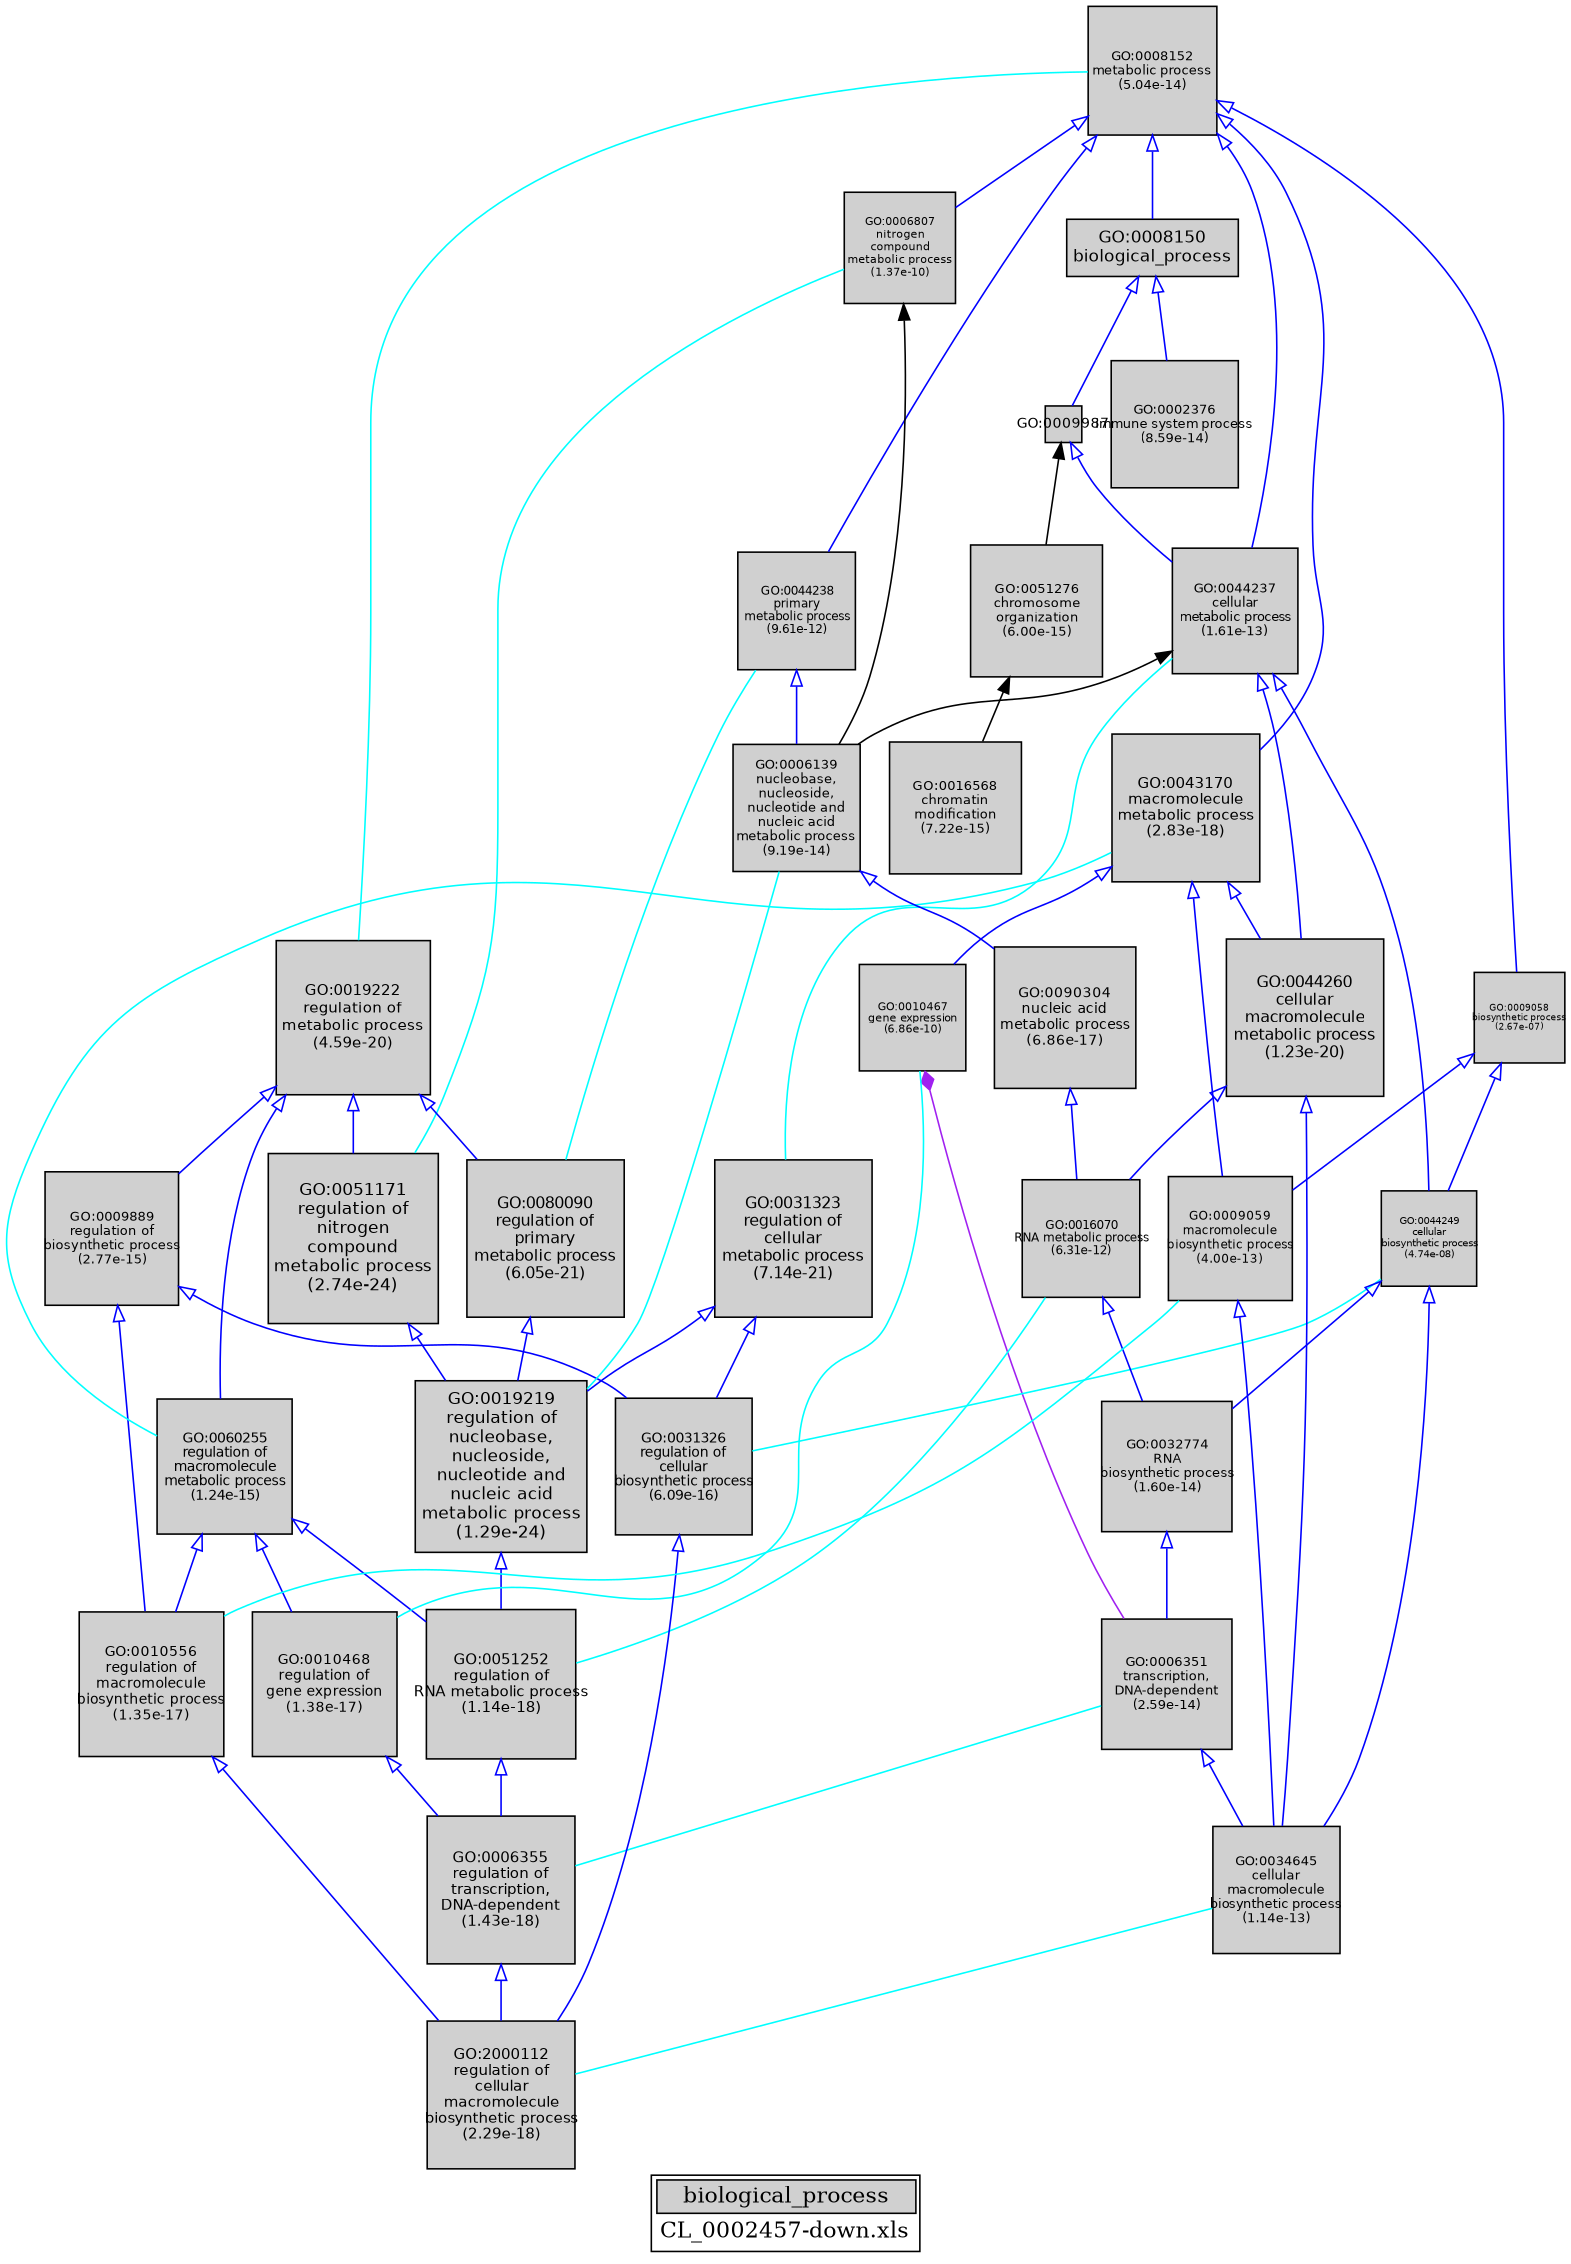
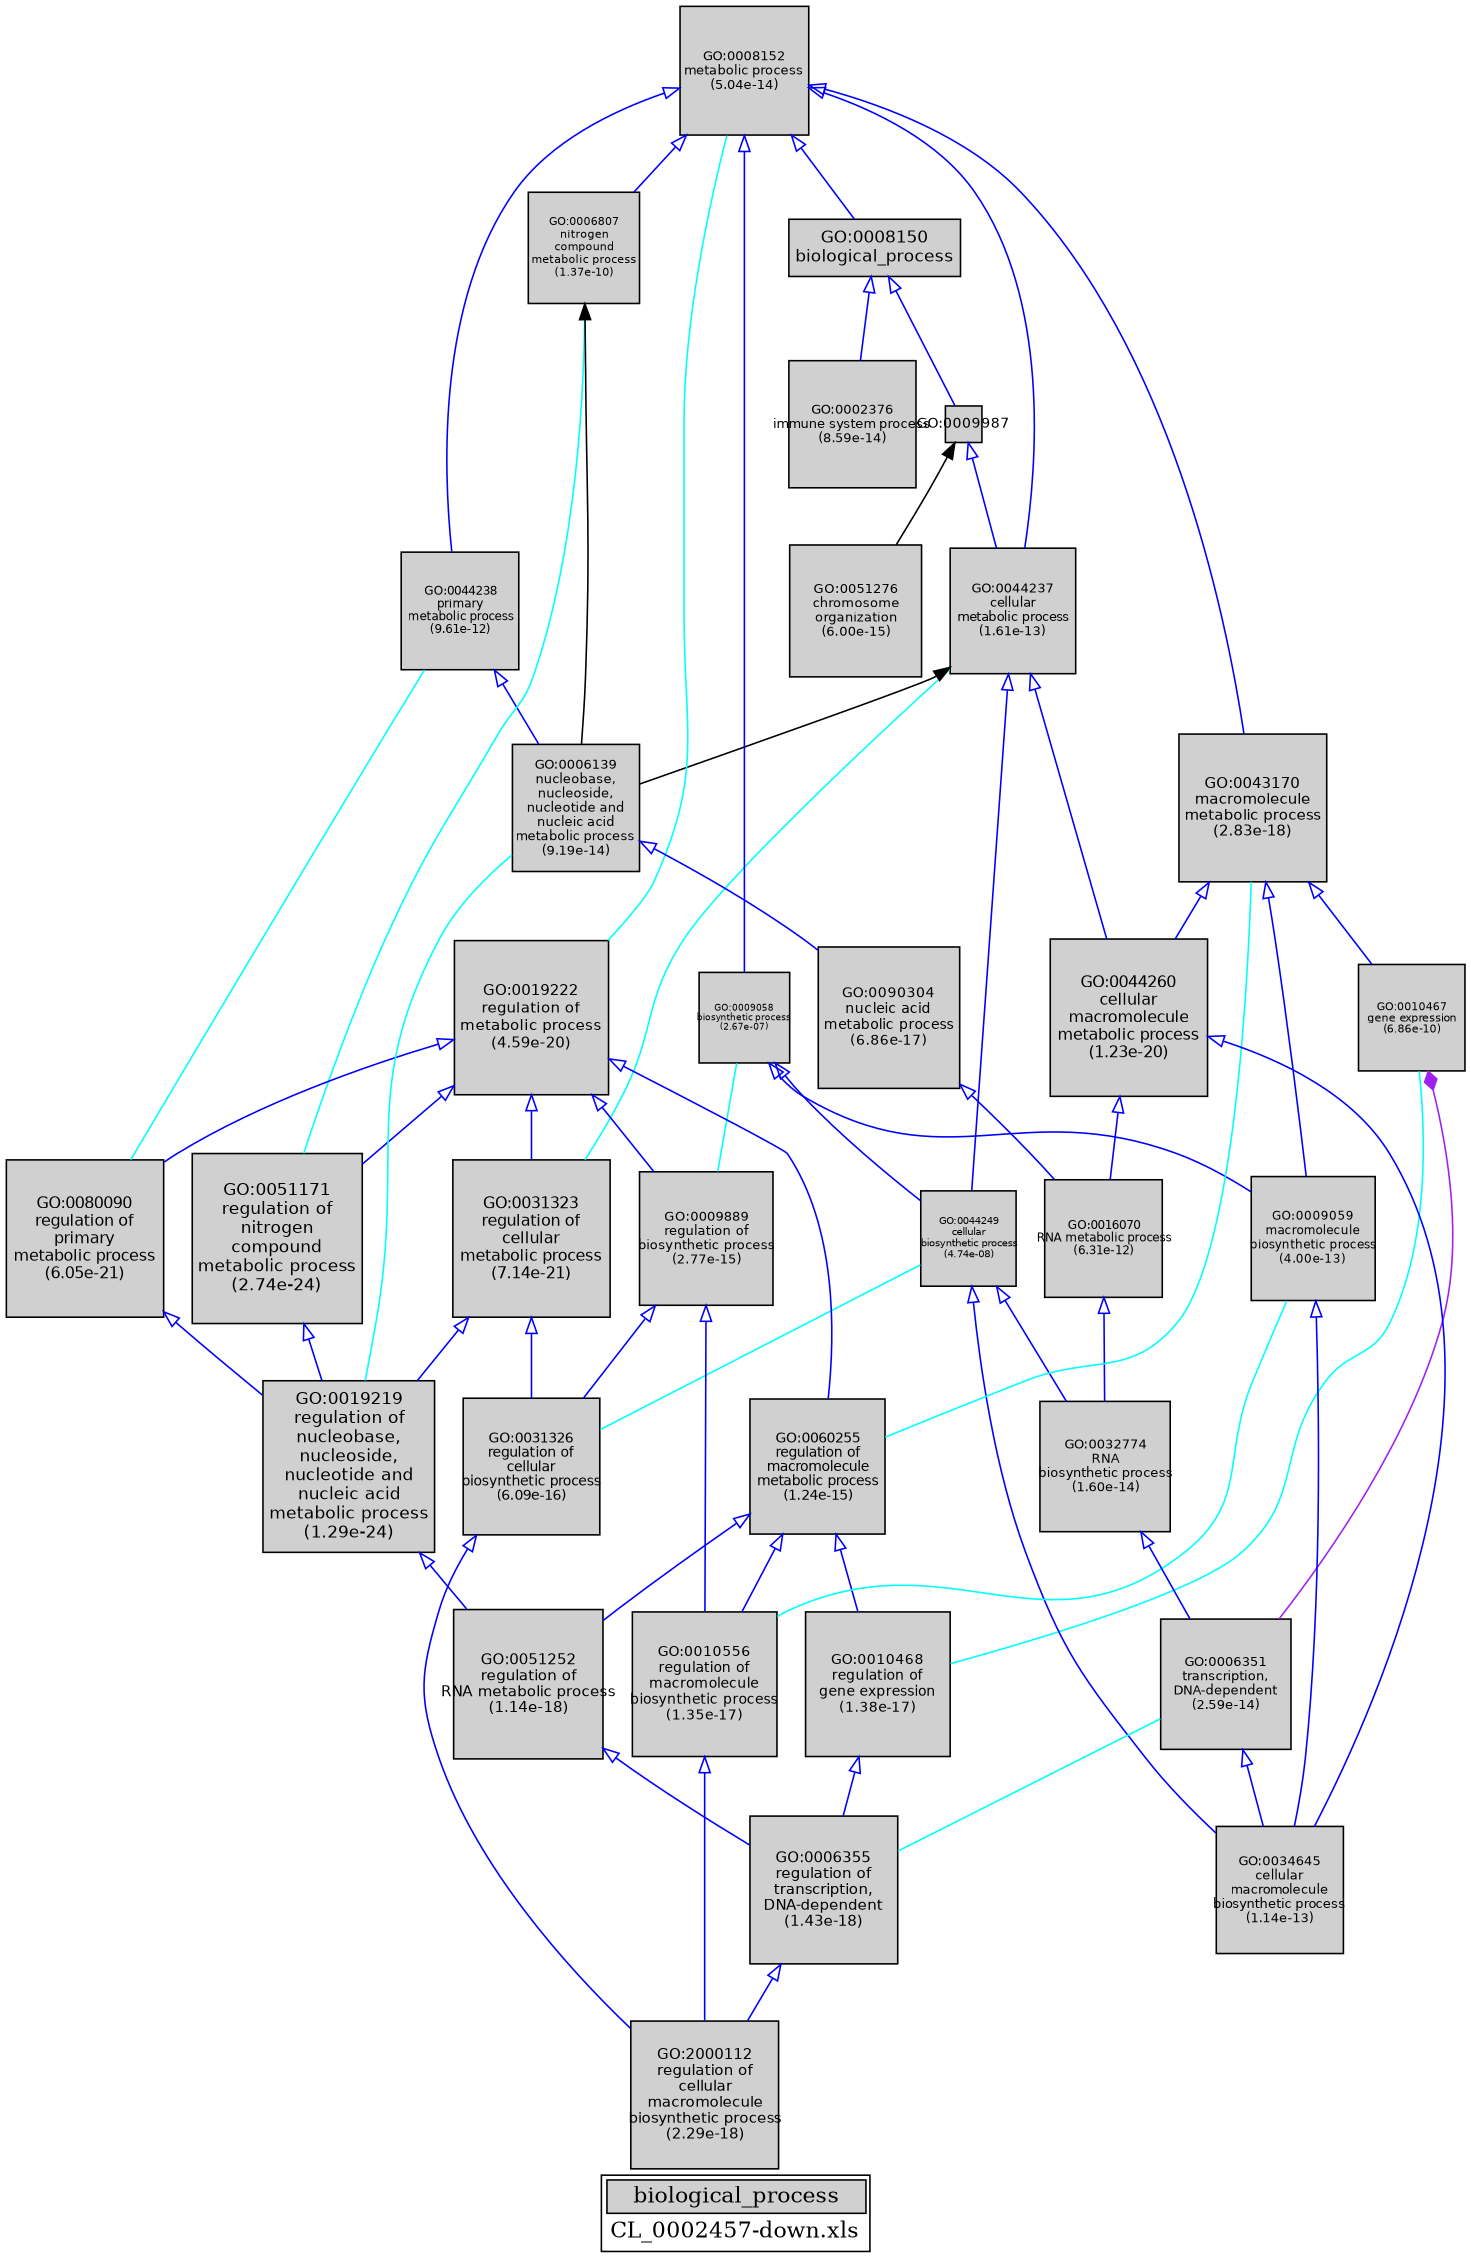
node "GO:0016568": removed
edge "GO:0009058" -- "GO:0009889": added
edge "GO:0031323" -> "GO:0019222": added
edge "GO:0016070" -- "GO:0051252": removed
edge "GO:0034645" -- "GO:2000112": removed
